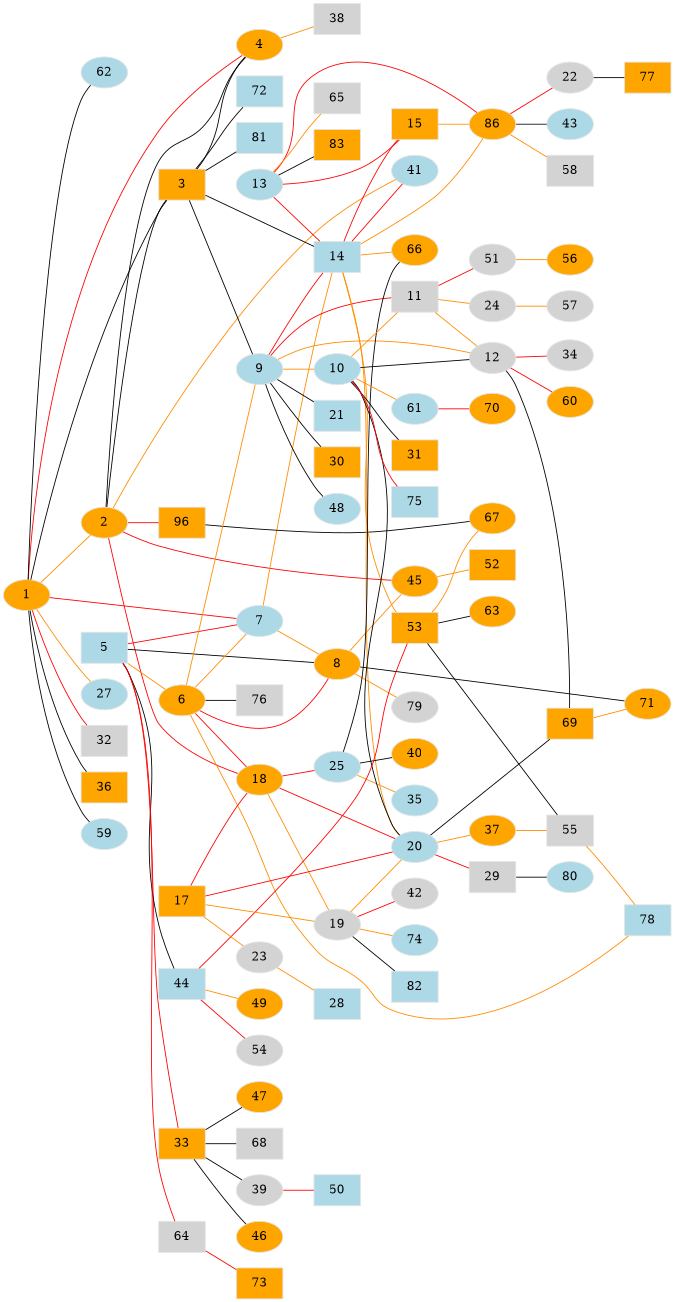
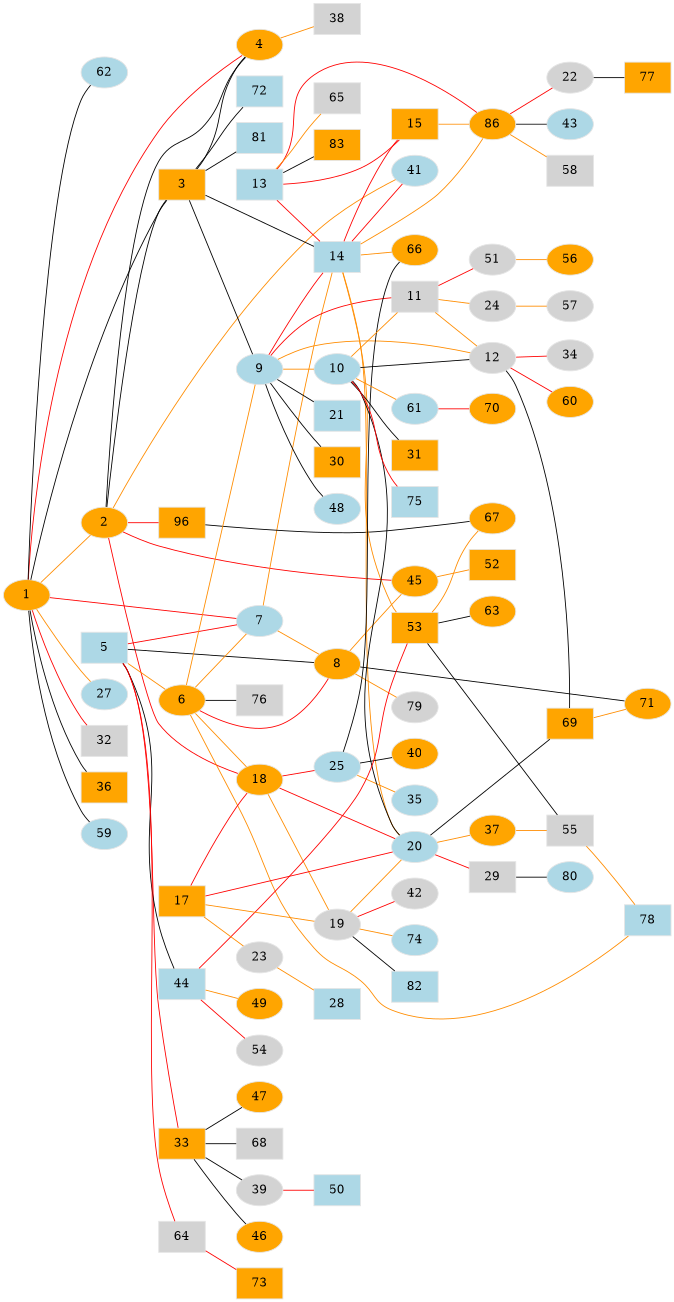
node "13": shape ellipse -> box
edge "6" -- "18": color red -> darkorange
